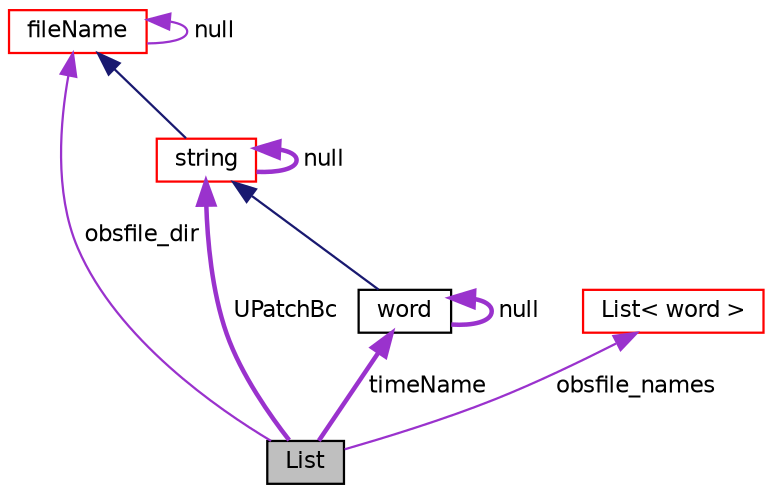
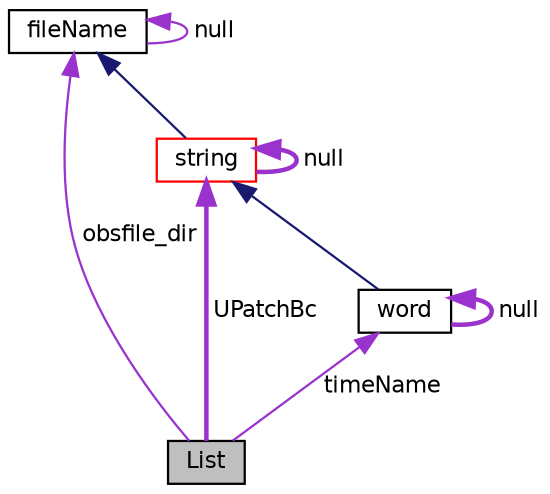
node "fileName": color red -> black
node "List< word >": removed
edge "List" -> "word": style bold -> solid
